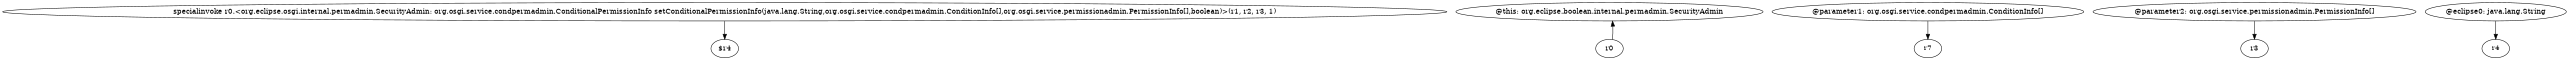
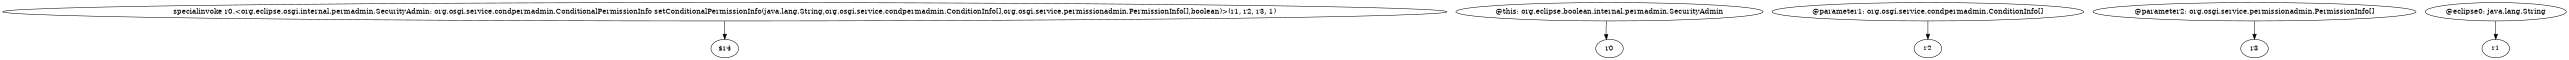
edge "r0" -> "@this: org.eclipse.boolean.internal.permadmin.SecurityAdmin": reversed
node "r7": label "r7" -> "r2"
node "r4": label "r4" -> "r1"
